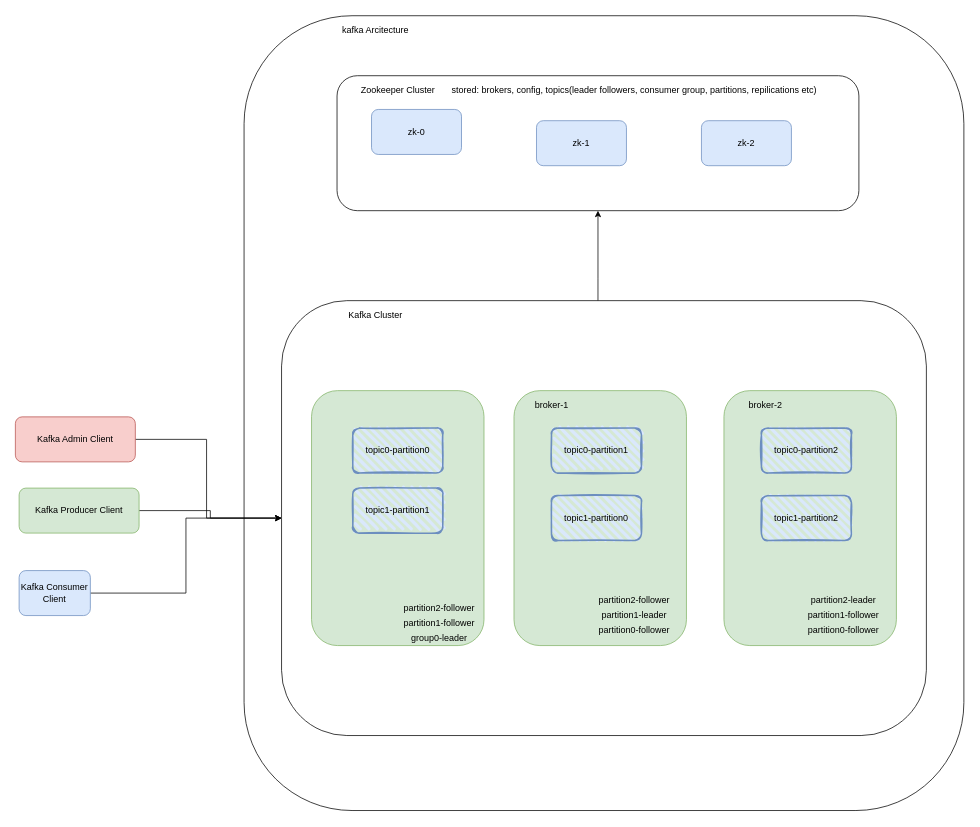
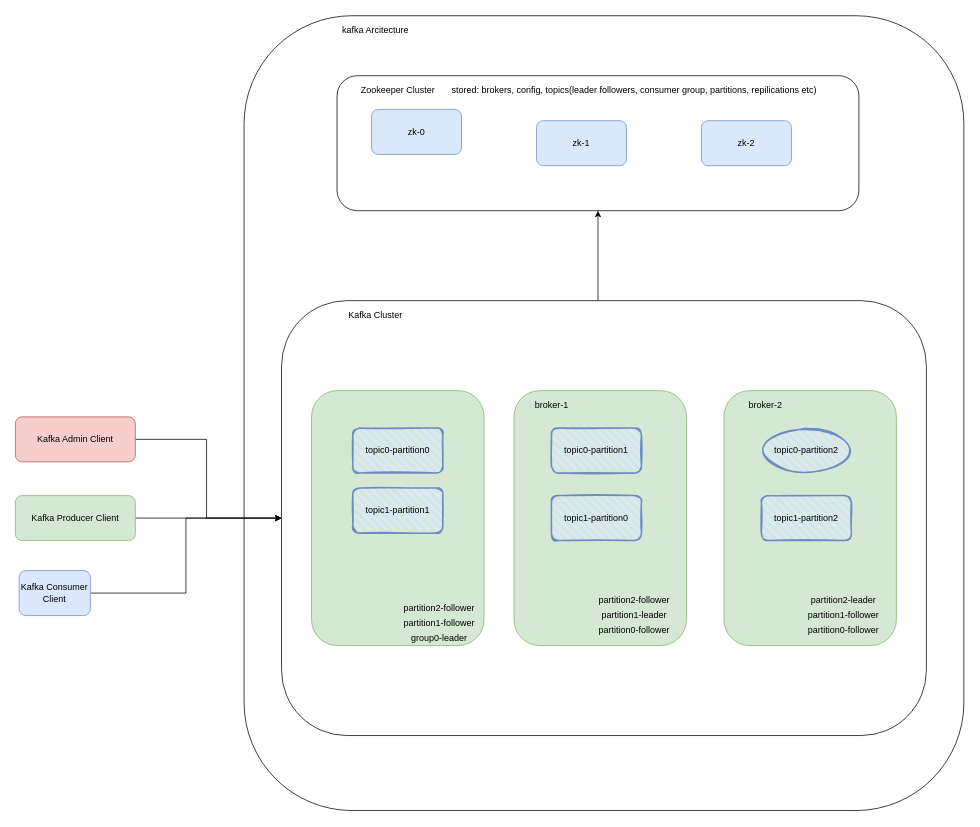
node "topic0-partition2": shape rounded rectangle -> ellipse
node "Kafka Producer Client": moved (79, 510) -> (75, 518)
